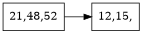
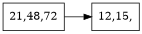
node "21,48,52": label "21,48,52" -> "21,48,72"
